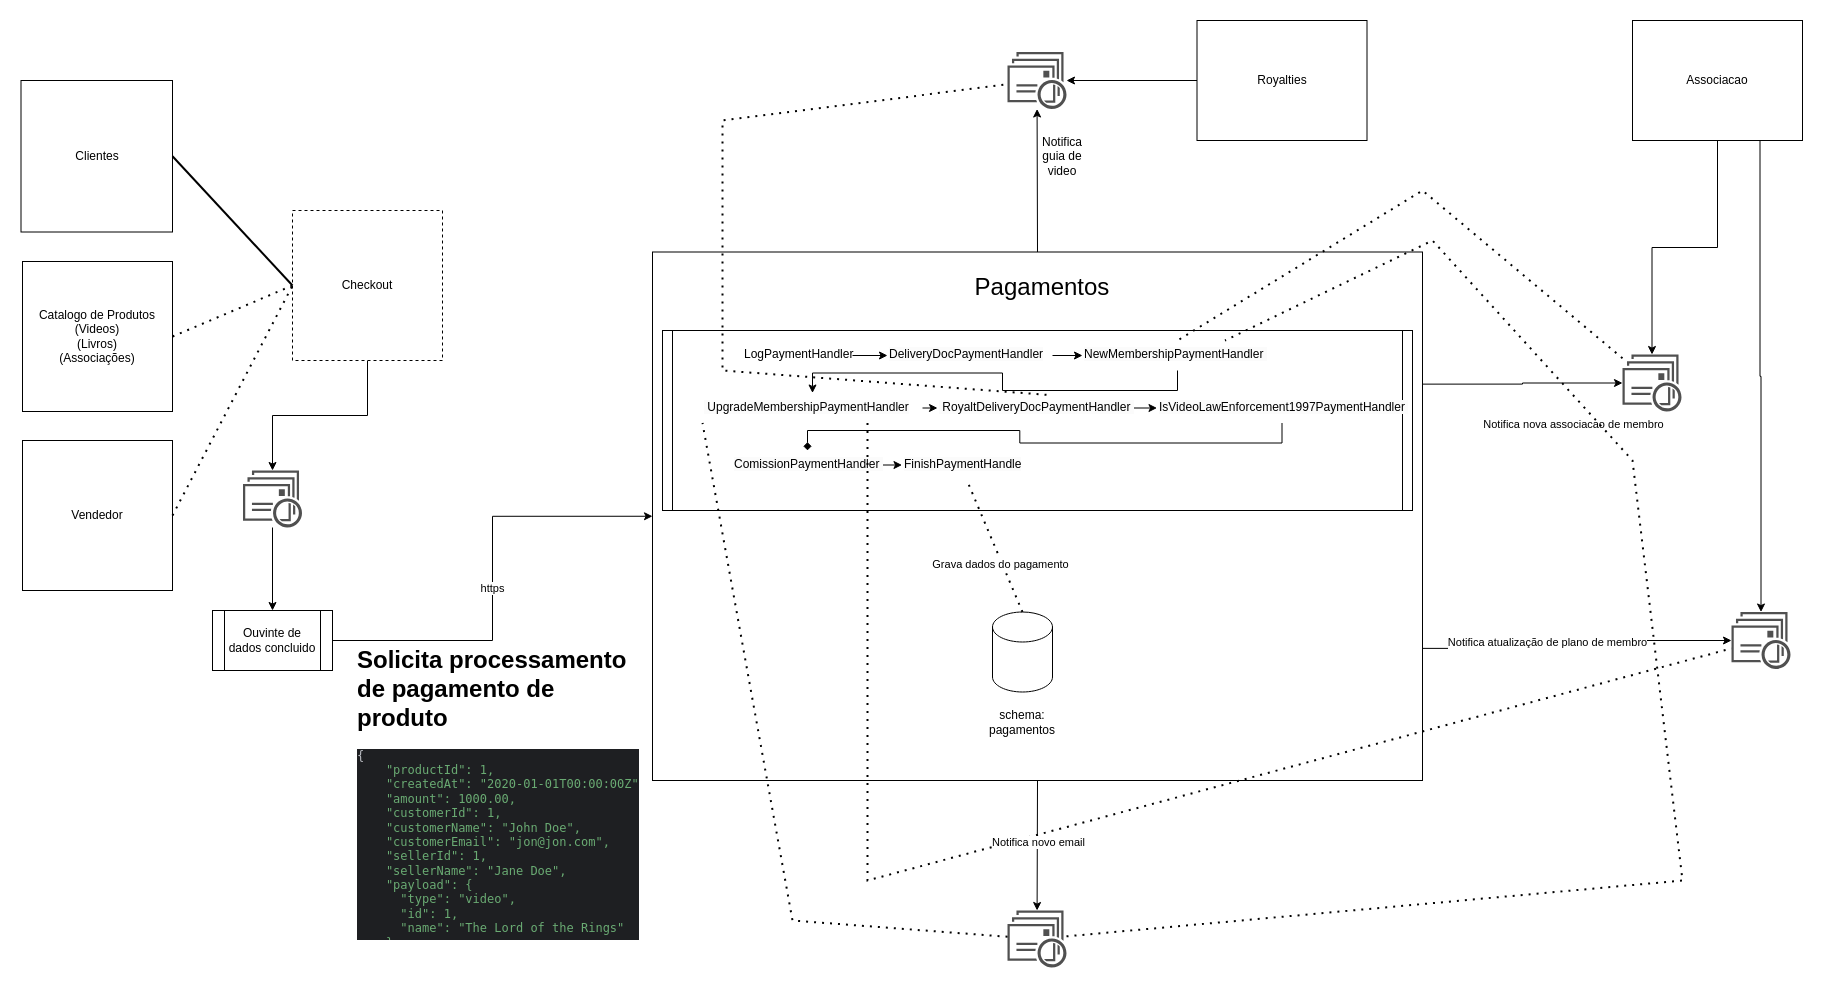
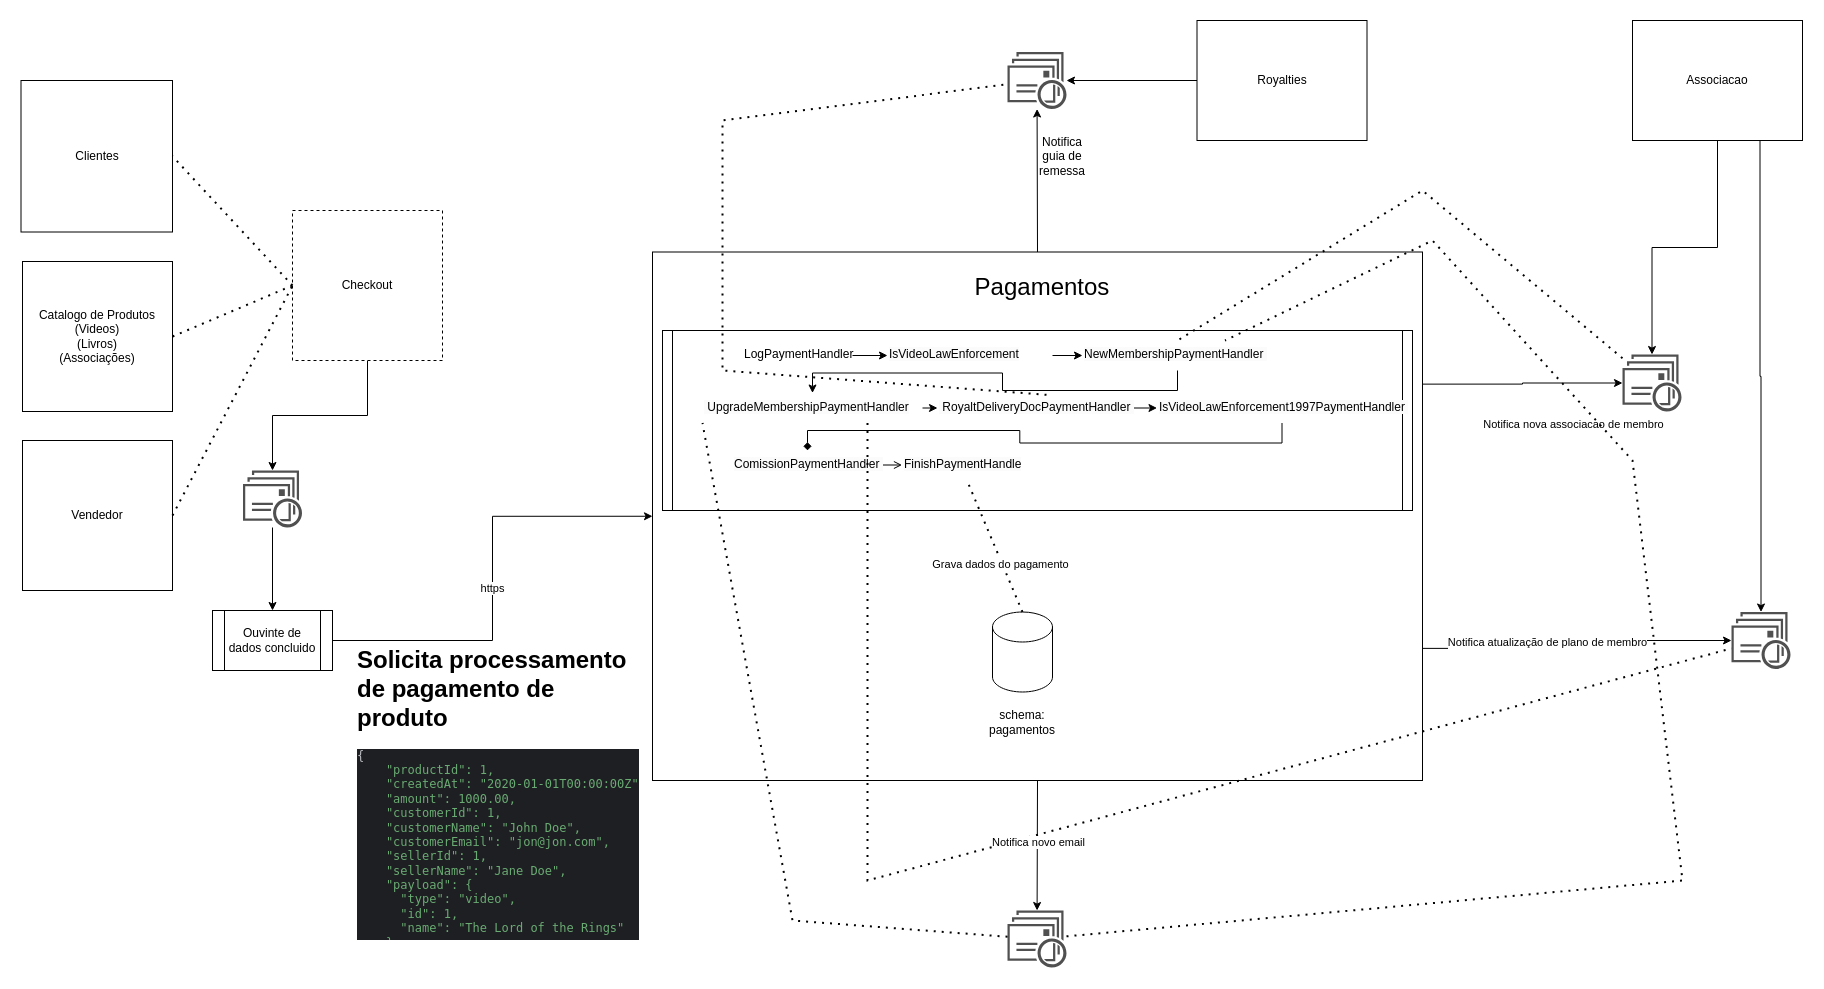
node "Notifica guia de video": label "Notifica guia de video" -> "Notifica guia de remessa"
edge "Clientes" -- "Checkout": style solid -> dashed
node "DeliveryDocPaymentHandler": label "DeliveryDocPaymentHandler" -> "IsVideoLawEnforcement"
edge "ComissionPaymentHandler" -> "FinishPaymentHandle": arrowhead classic -> open
